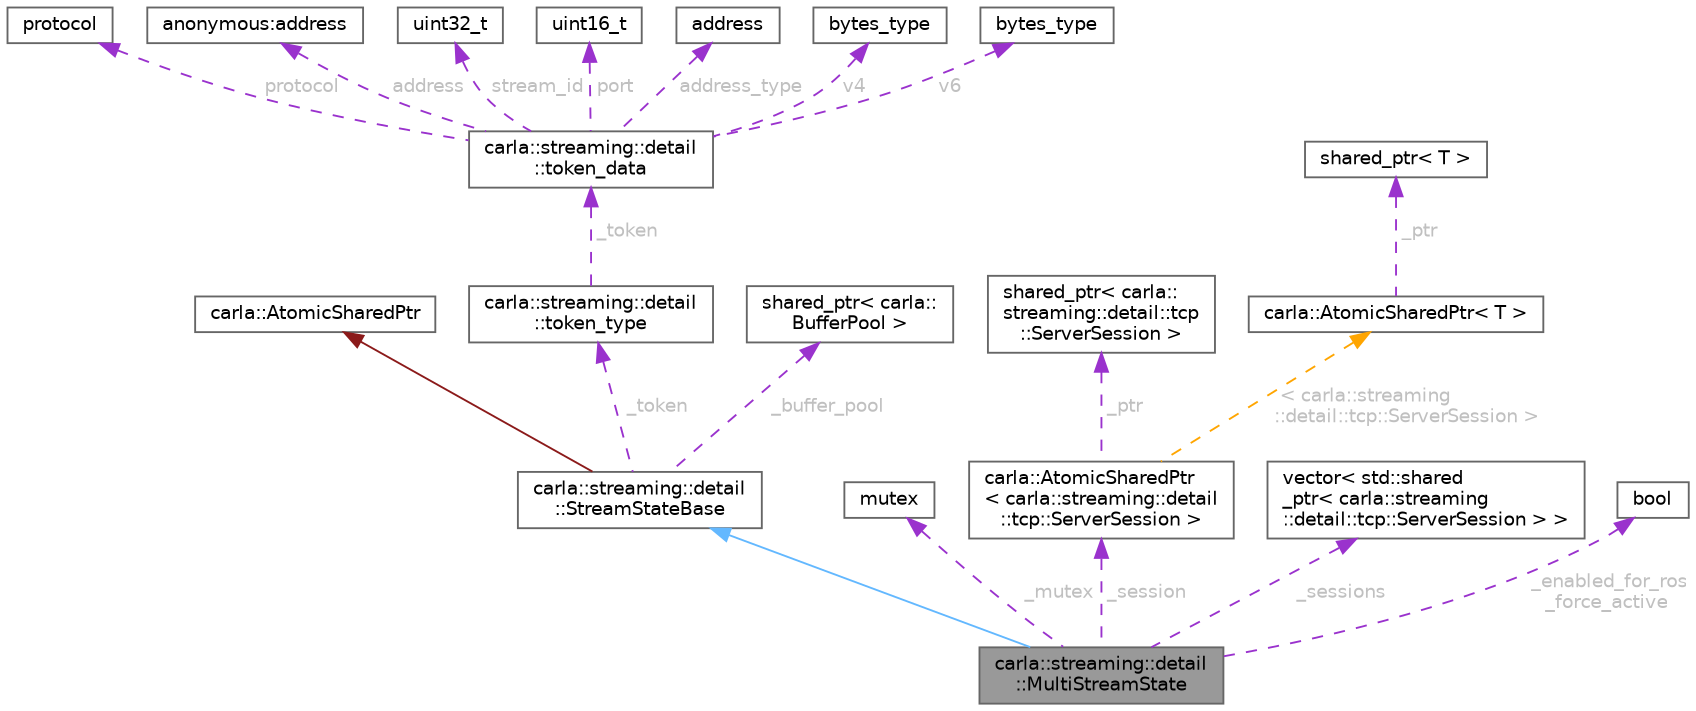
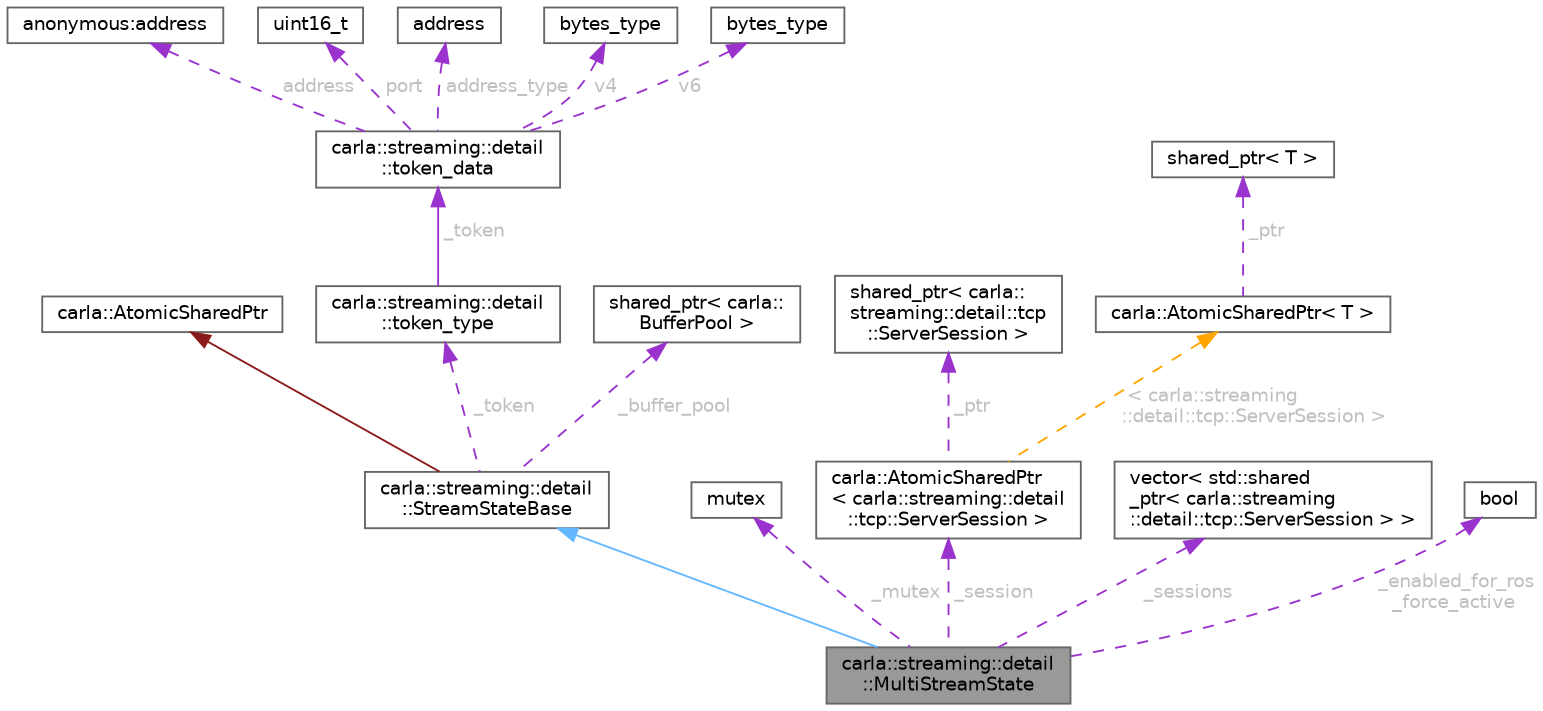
node "protocol": removed
node "uint32_t": removed
edge "carla::streaming::detail ::token_type" -> "carla::streaming::detail ::token_data": style dashed -> solid
